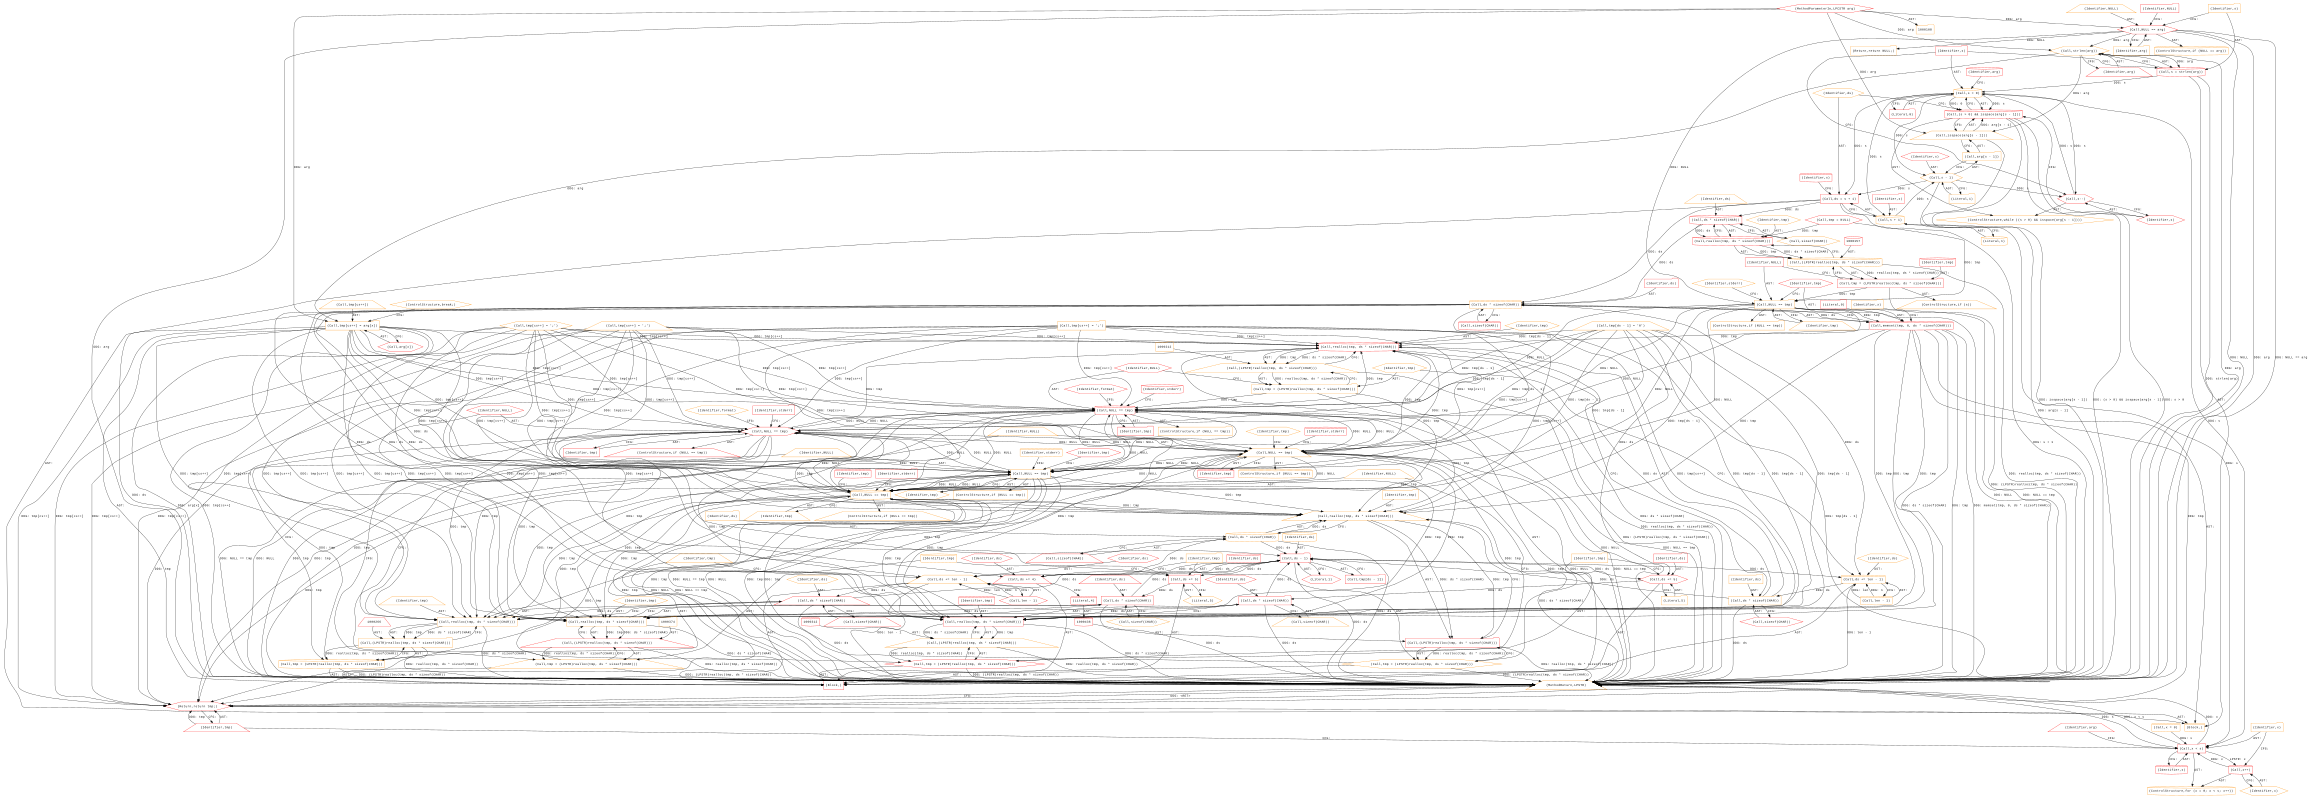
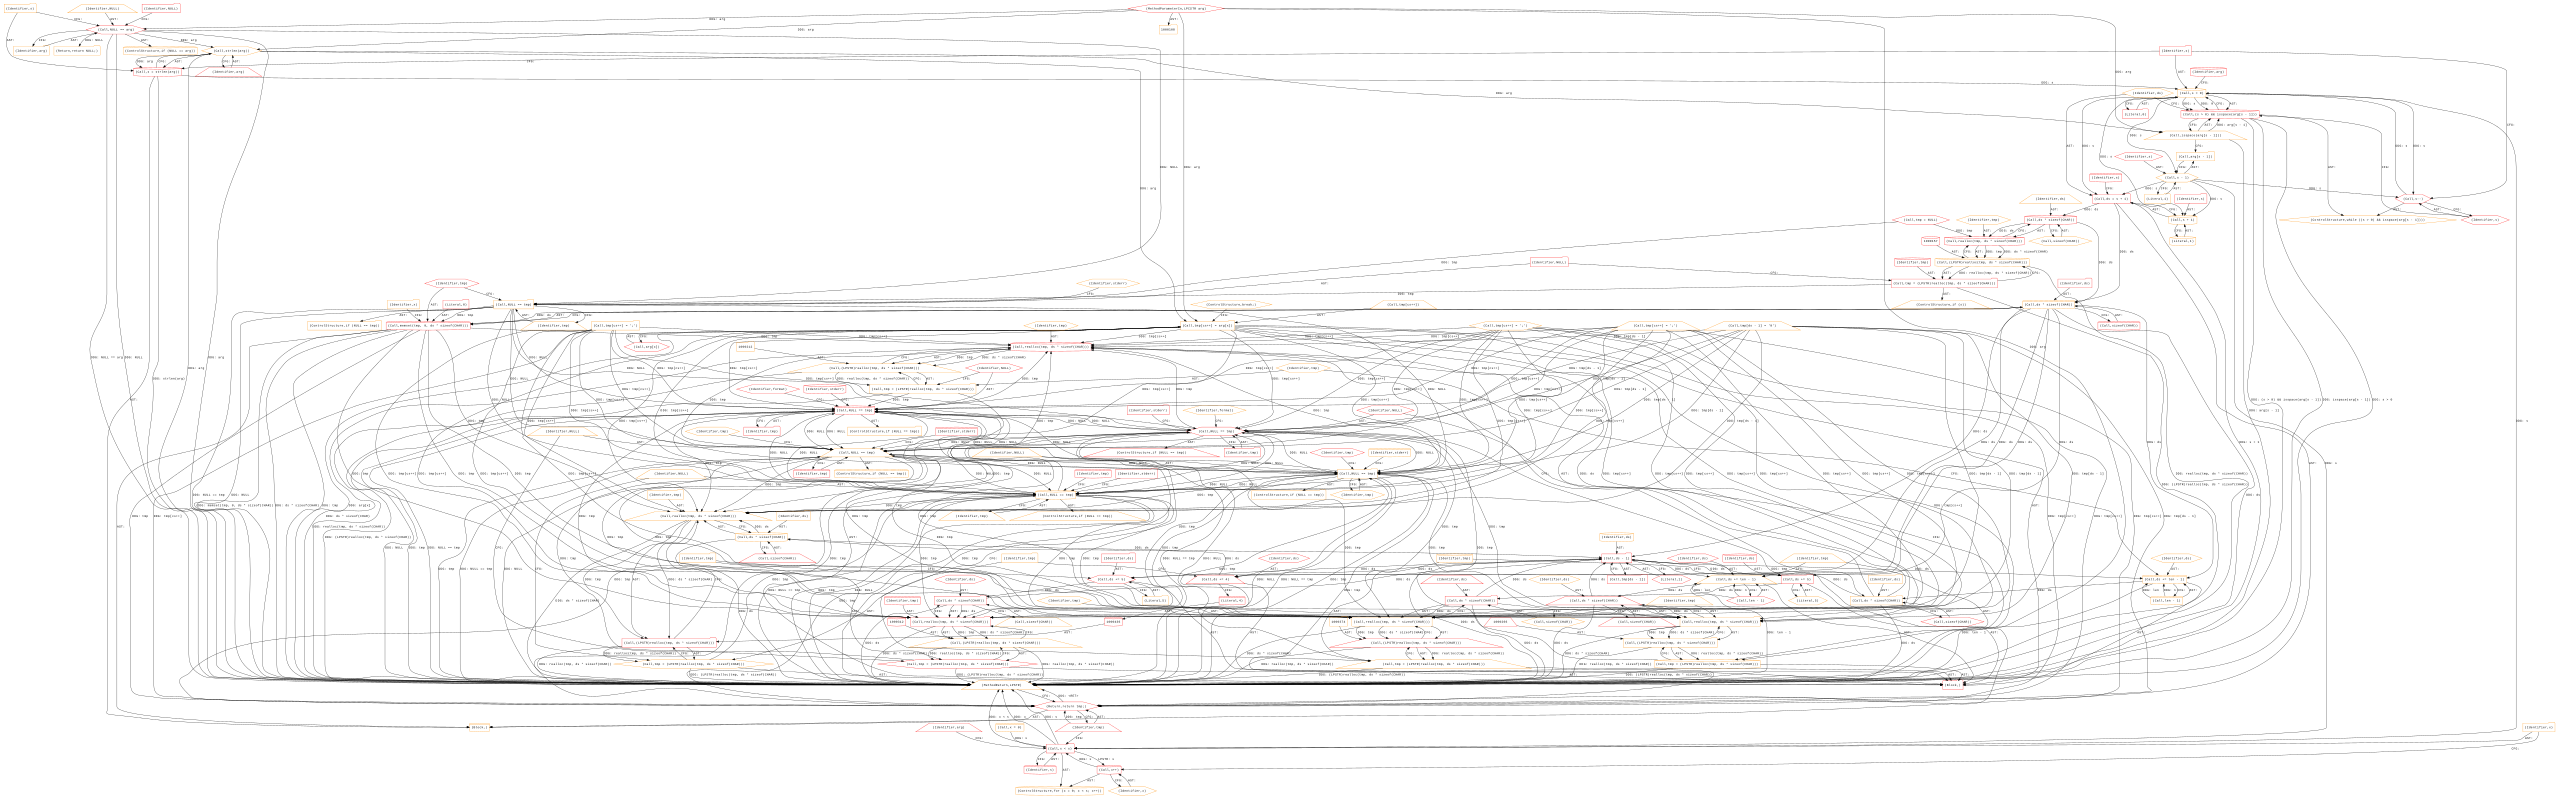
edge "(Call,arg[s - 1])" -> "(Call,isspace(arg[s - 1]))": removed, label "AST:"
edge "(Call,s + 1)" -> "(Call,s - 1)": reversed
